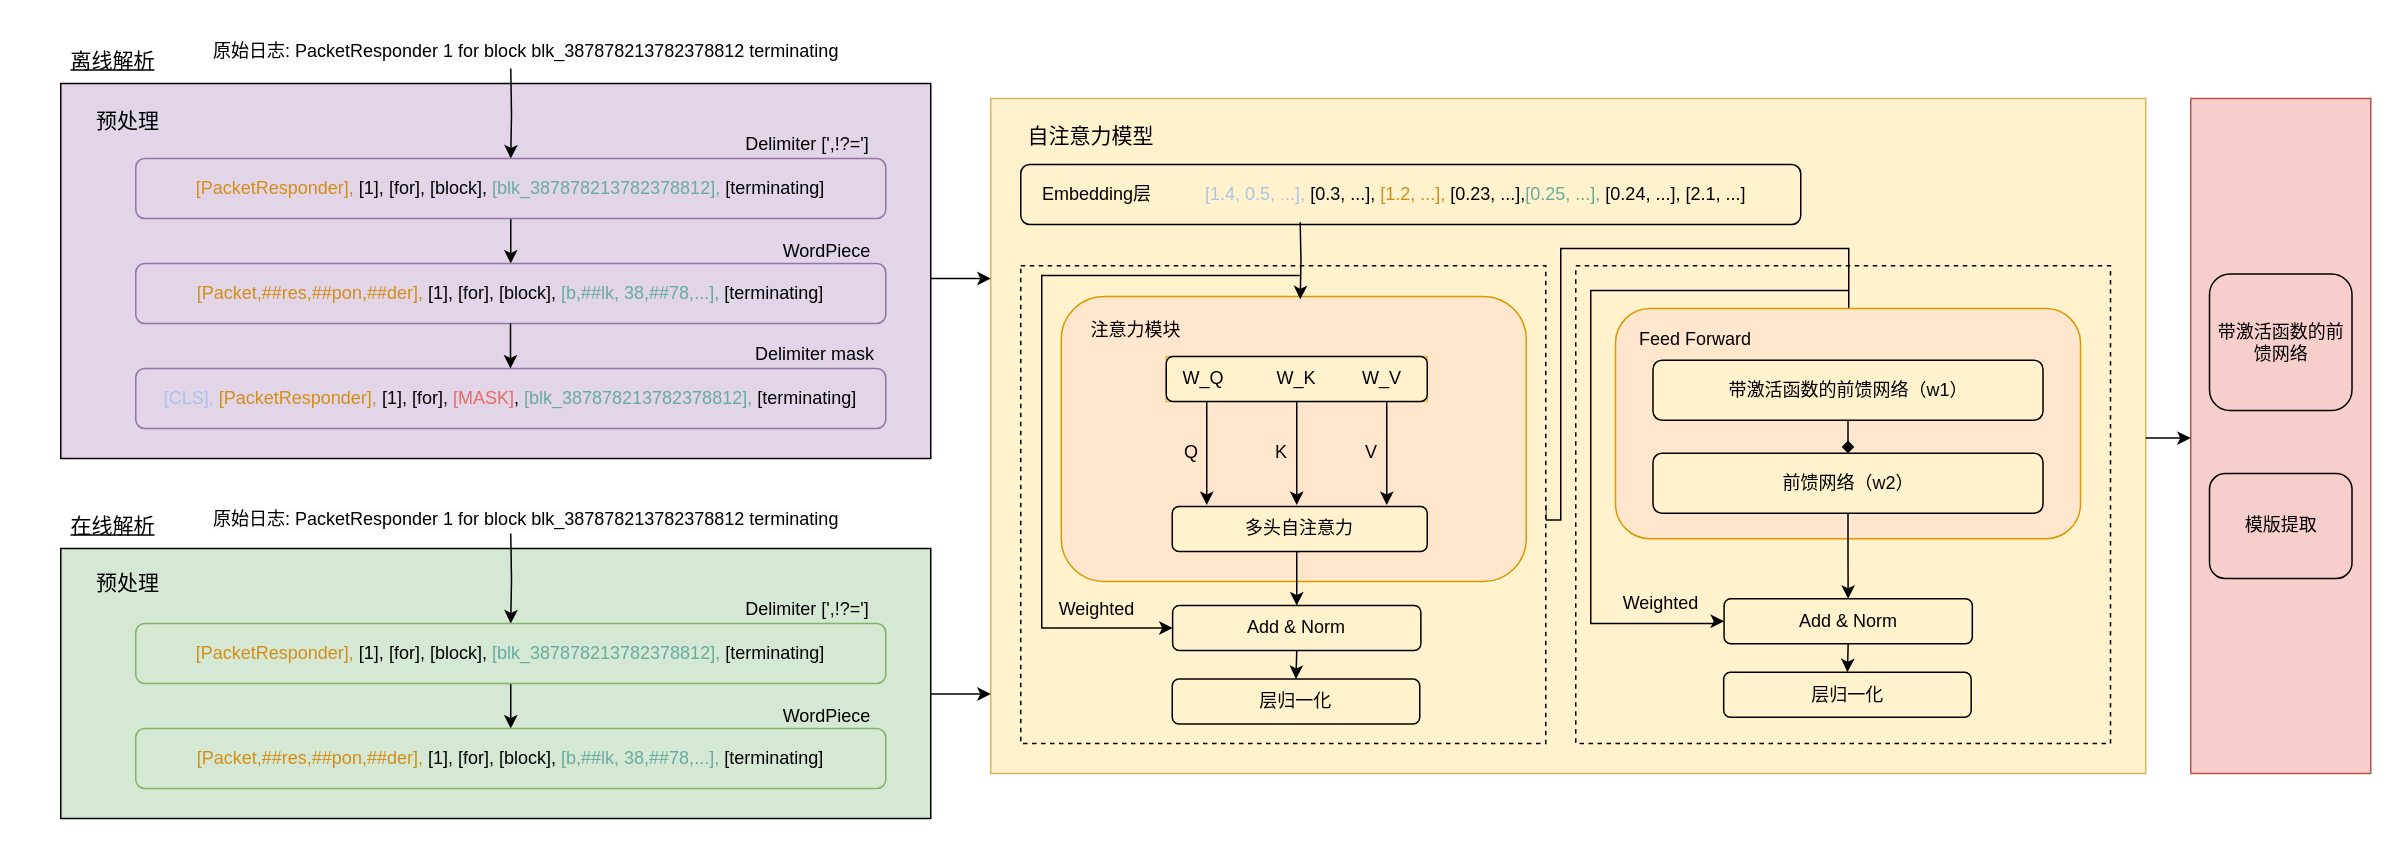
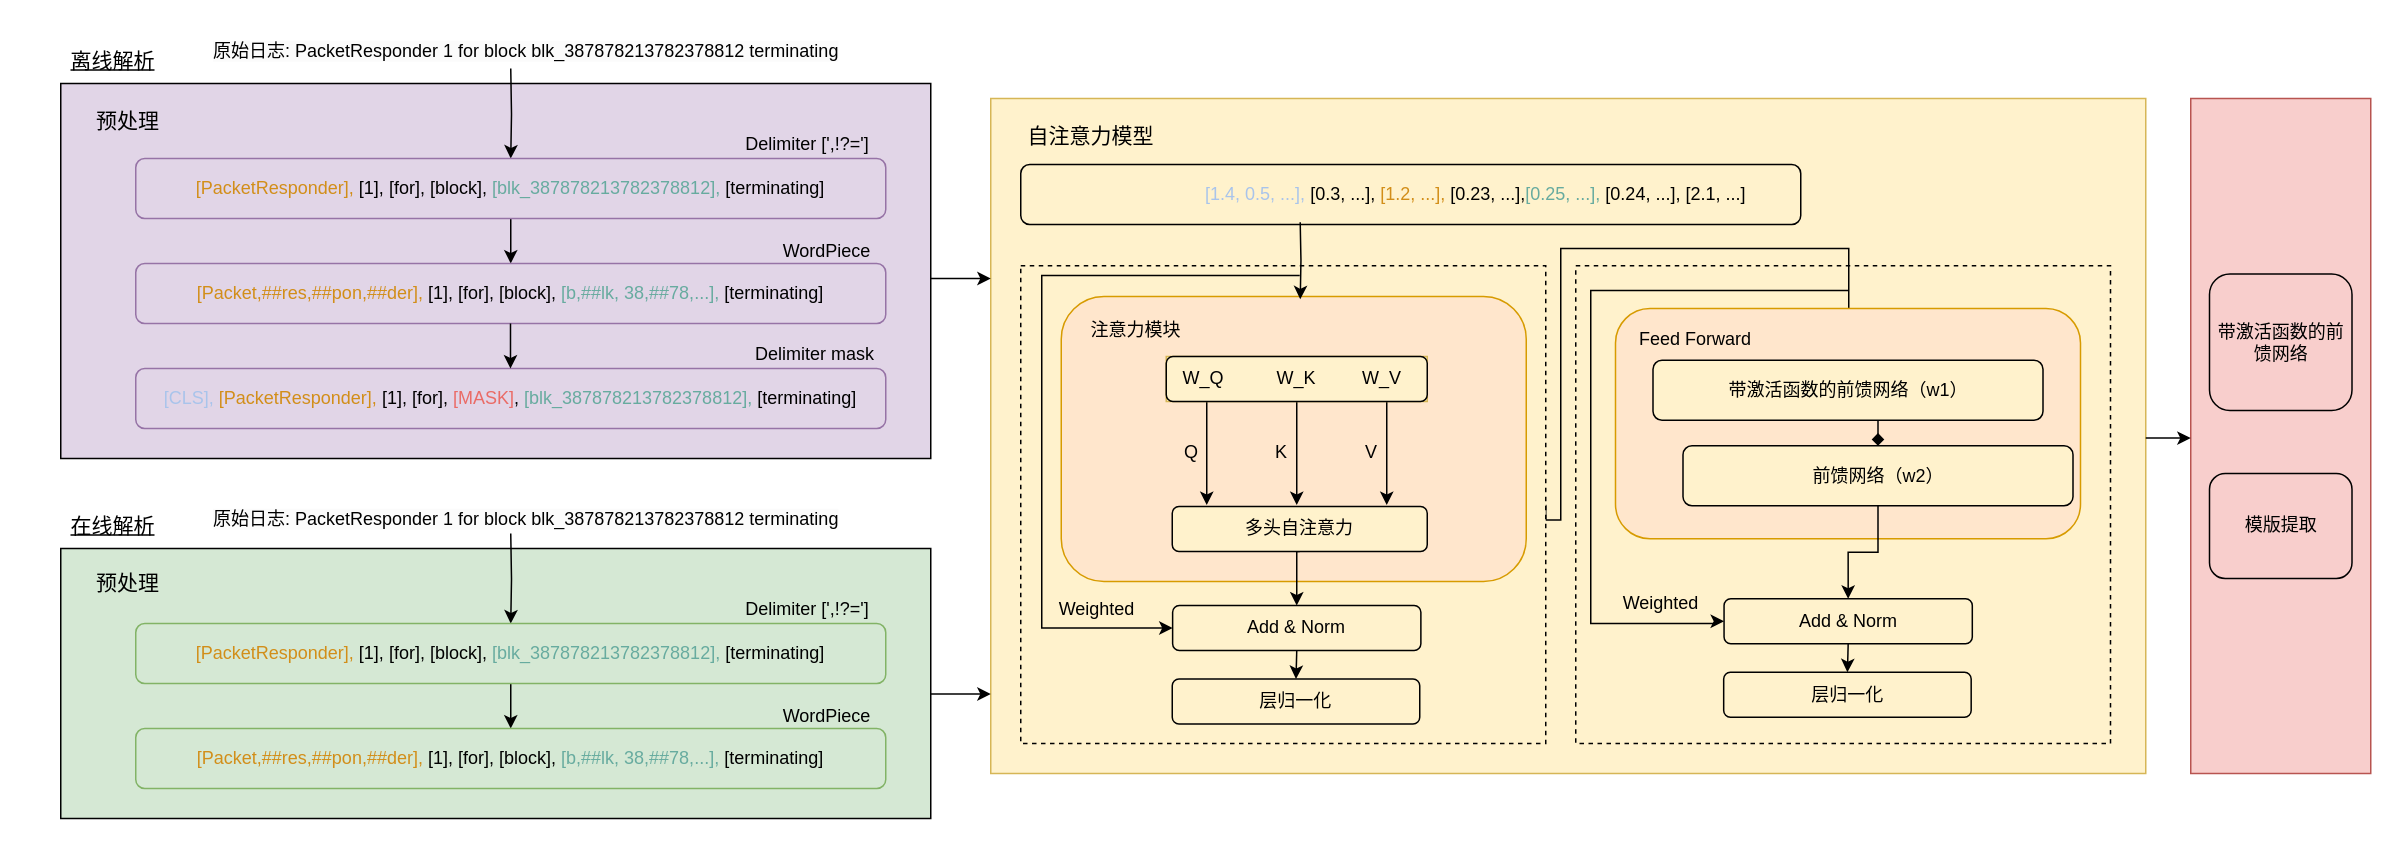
node "Embedding层": removed
node "前馈网络（w2）": moved (1848, 483) -> (1878, 476)
